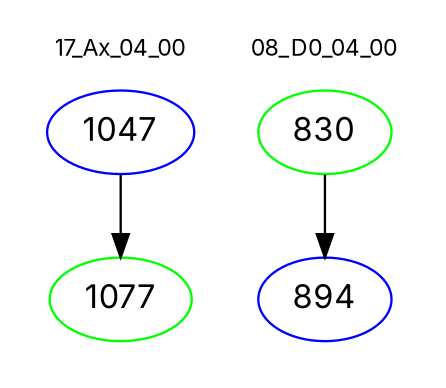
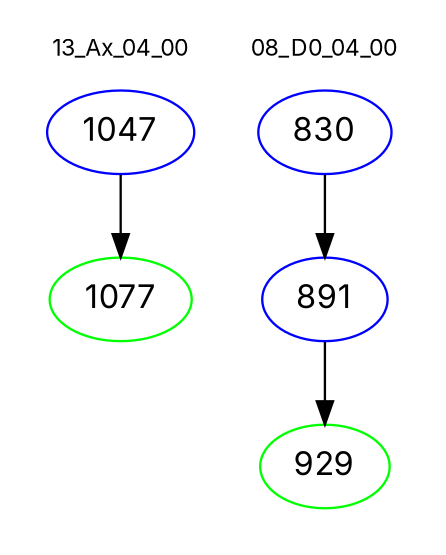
cluster "17_Ax_04_00": label "17_Ax_04_00" -> "13_Ax_04_00"
node "830": color green -> blue
node "894": label "894" -> "891"
node "929": added
